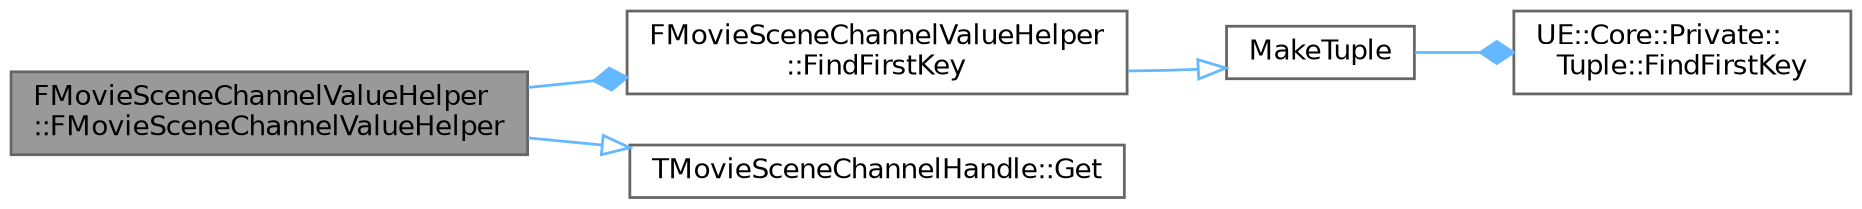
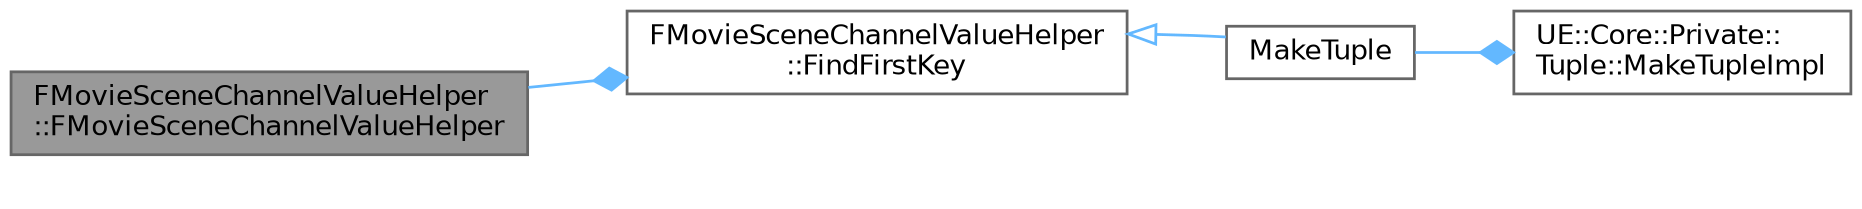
node "UE::Core::Private:: Tuple::FindFirstKey": label "UE::Core::Private:: Tuple::FindFirstKey" -> "UE::Core::Private:: Tuple::MakeTupleImpl"
edge "FMovieSceneChannelValueHelper ::FindFirstKey" -> "MakeTuple": reversed
node "TMovieSceneChannelHandle::Get": removed
